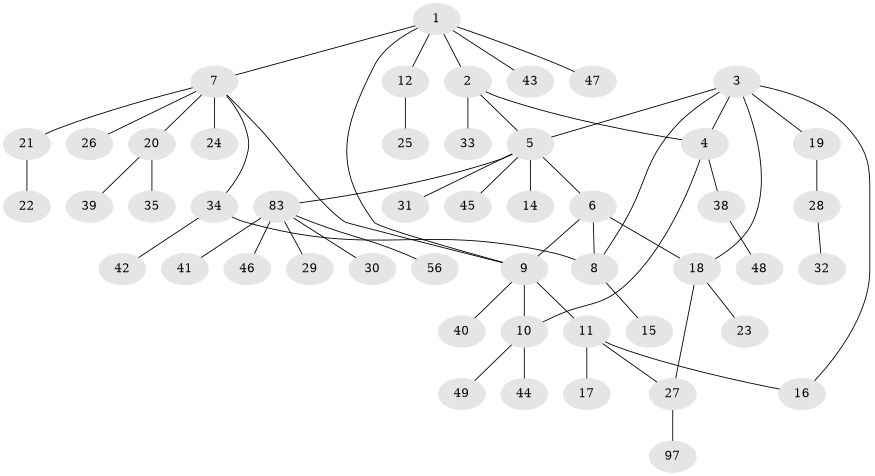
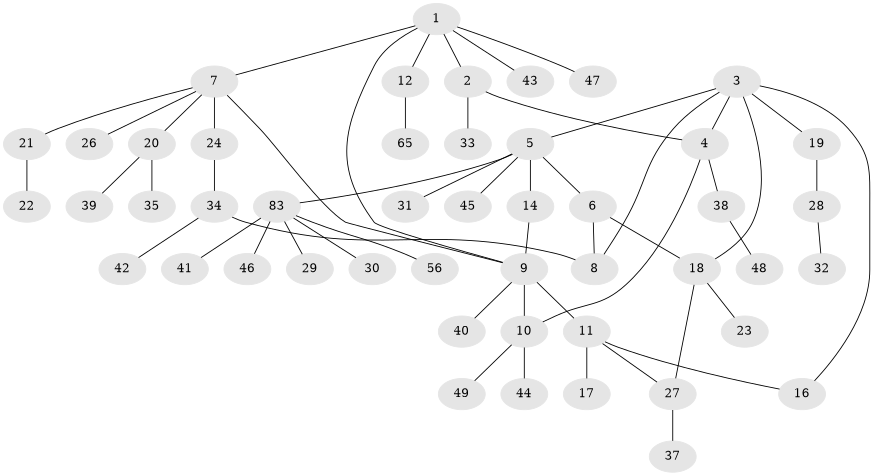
edge "2" -- "5": removed
edge "7" -- "34": now "24" -- "34"
node "25": label "25" -> "65"
edge "6" -- "9": now "14" -- "9"
node "15": removed
node "97": label "97" -> "37"
